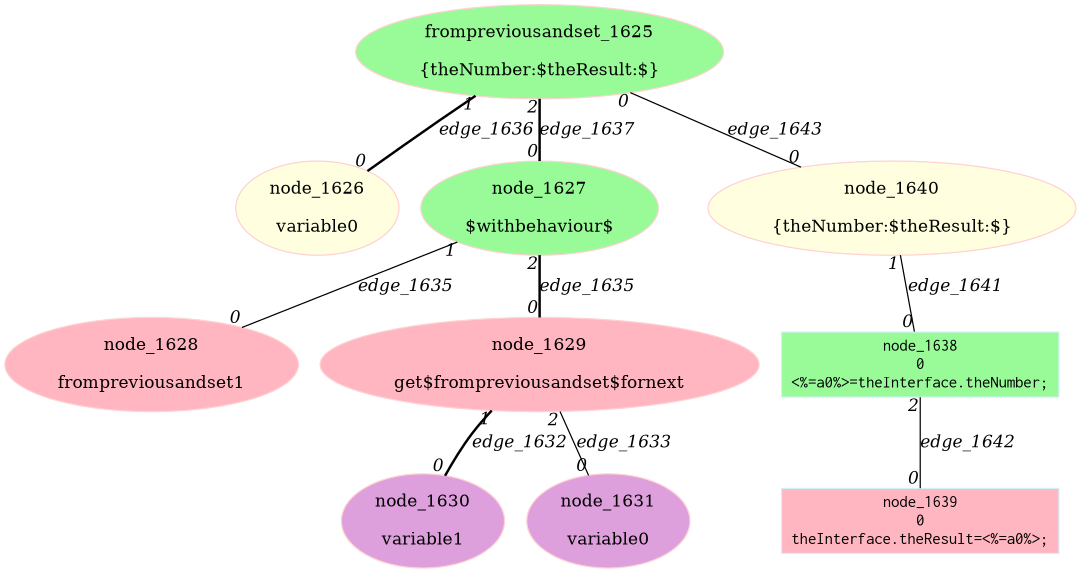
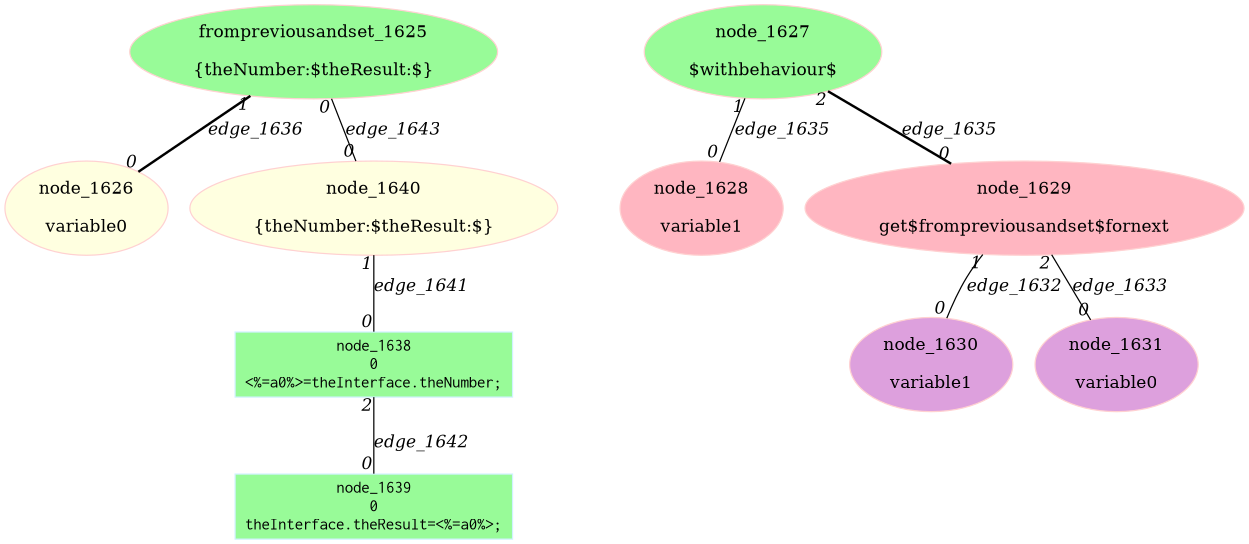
edge "frompreviousandset_1625 {theNumber:$theResult:$}" -- "node_1627 $withbehaviour$": removed, label "edge_1637"
node "node_1628 frompreviousandset1": label "node_1628 frompreviousandset1" -> "node_1628 variable1"
edge "node_1629 get$frompreviousandset$fornext" -- "node_1630 variable1": style bold -> solid
node "node_1639 0 theInterface.theResult=<%=a0%>;": fillcolor lightpink -> palegreen
